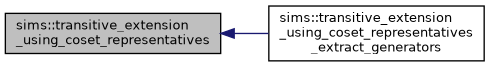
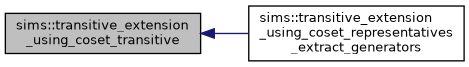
node "sims::transitive_extension _using_coset_representatives": label "sims::transitive_extension _using_coset_representatives" -> "sims::transitive_extension _using_coset_transitive"
